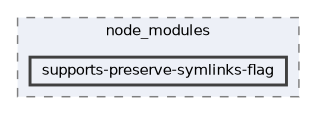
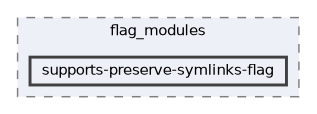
cluster "node_modules": label "node_modules" -> "flag_modules"
